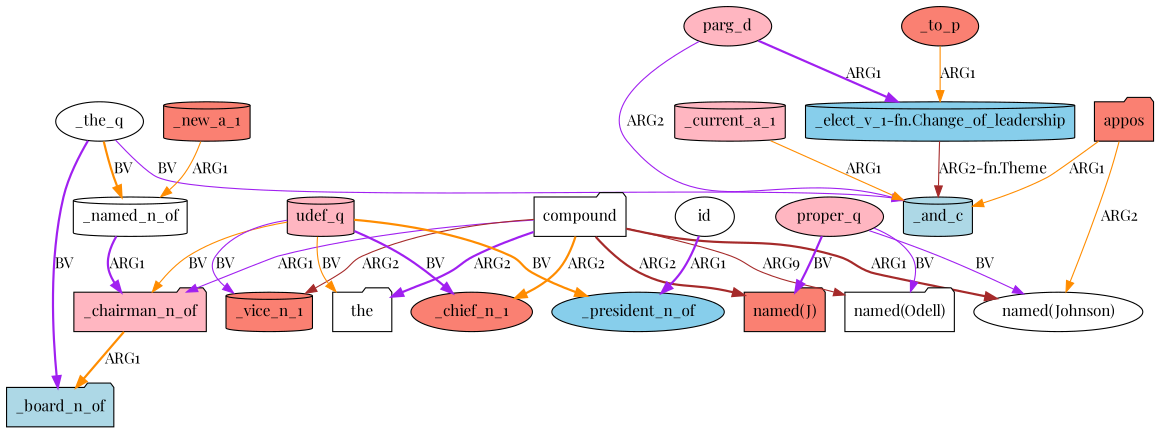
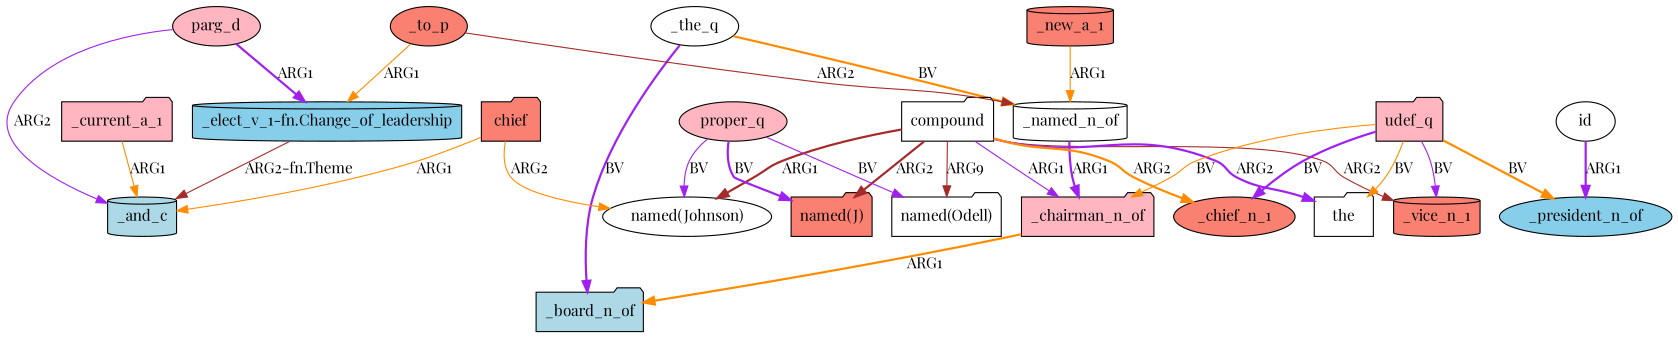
edge "_to_p" -> "_named_n_of": added, label "ARG2"
node "_current_a_1": shape cylinder -> folder
node "appos": label "appos" -> "chief"
edge "_the_q" -> "_and_c": removed, label "BV"
node "udef_q": shape cylinder -> folder
